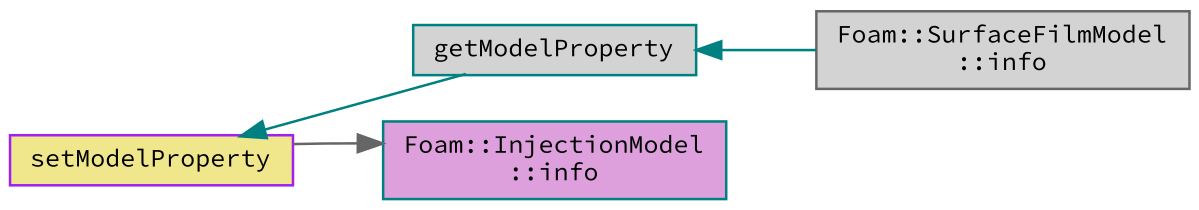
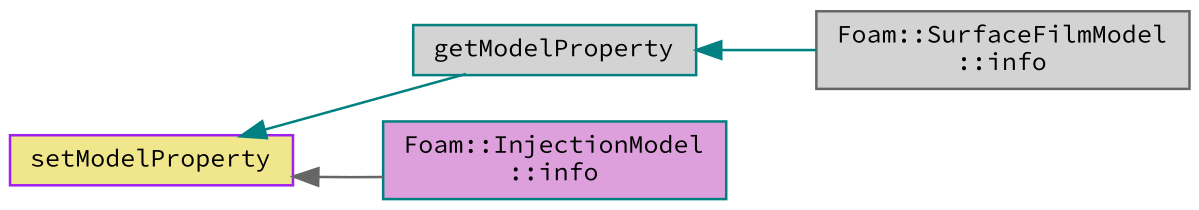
edge "setModelProperty" -> "Foam::InjectionModel ::info": reversed
